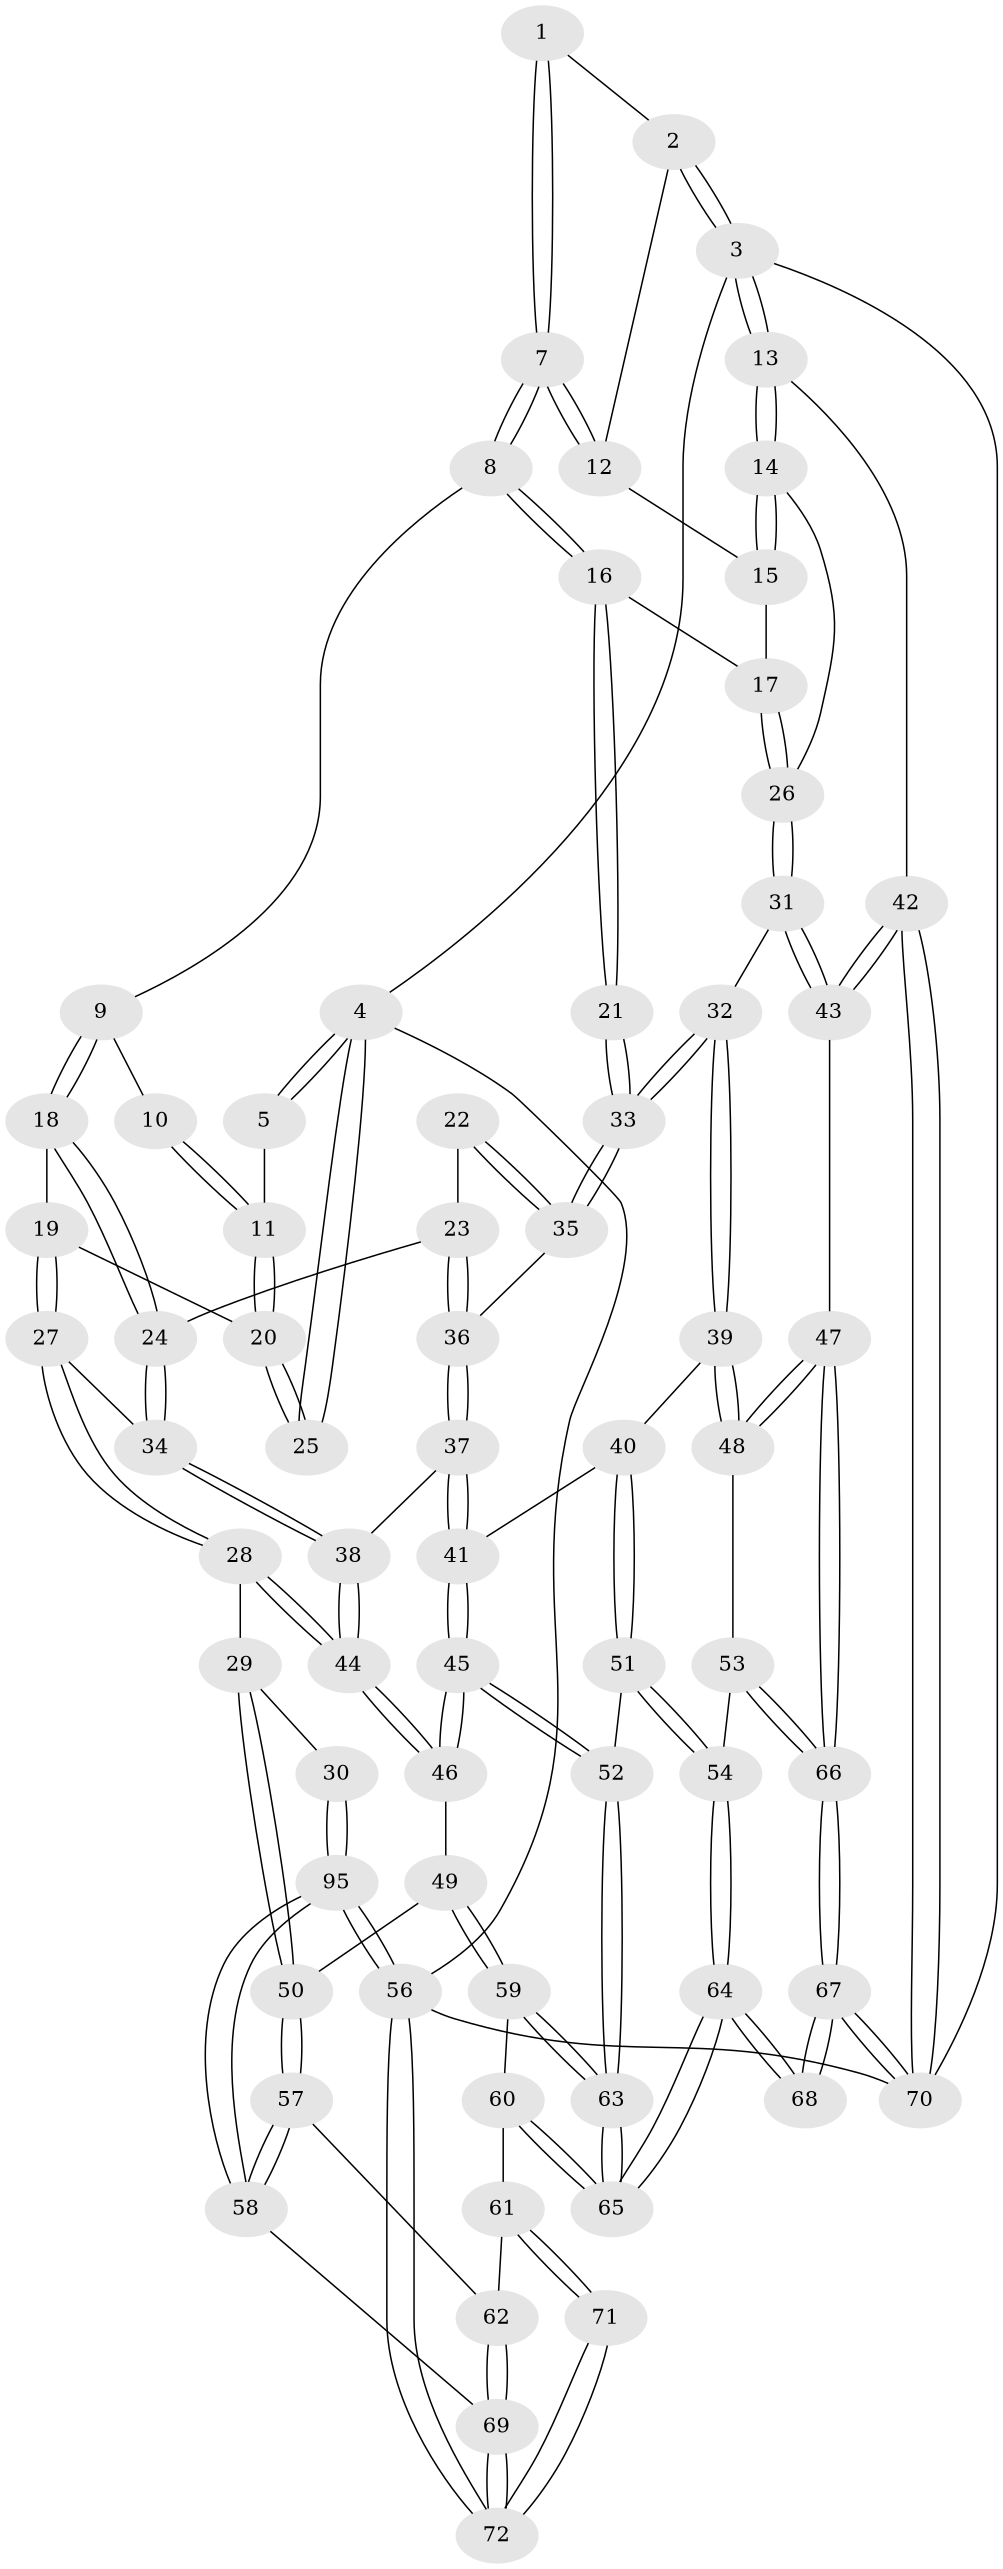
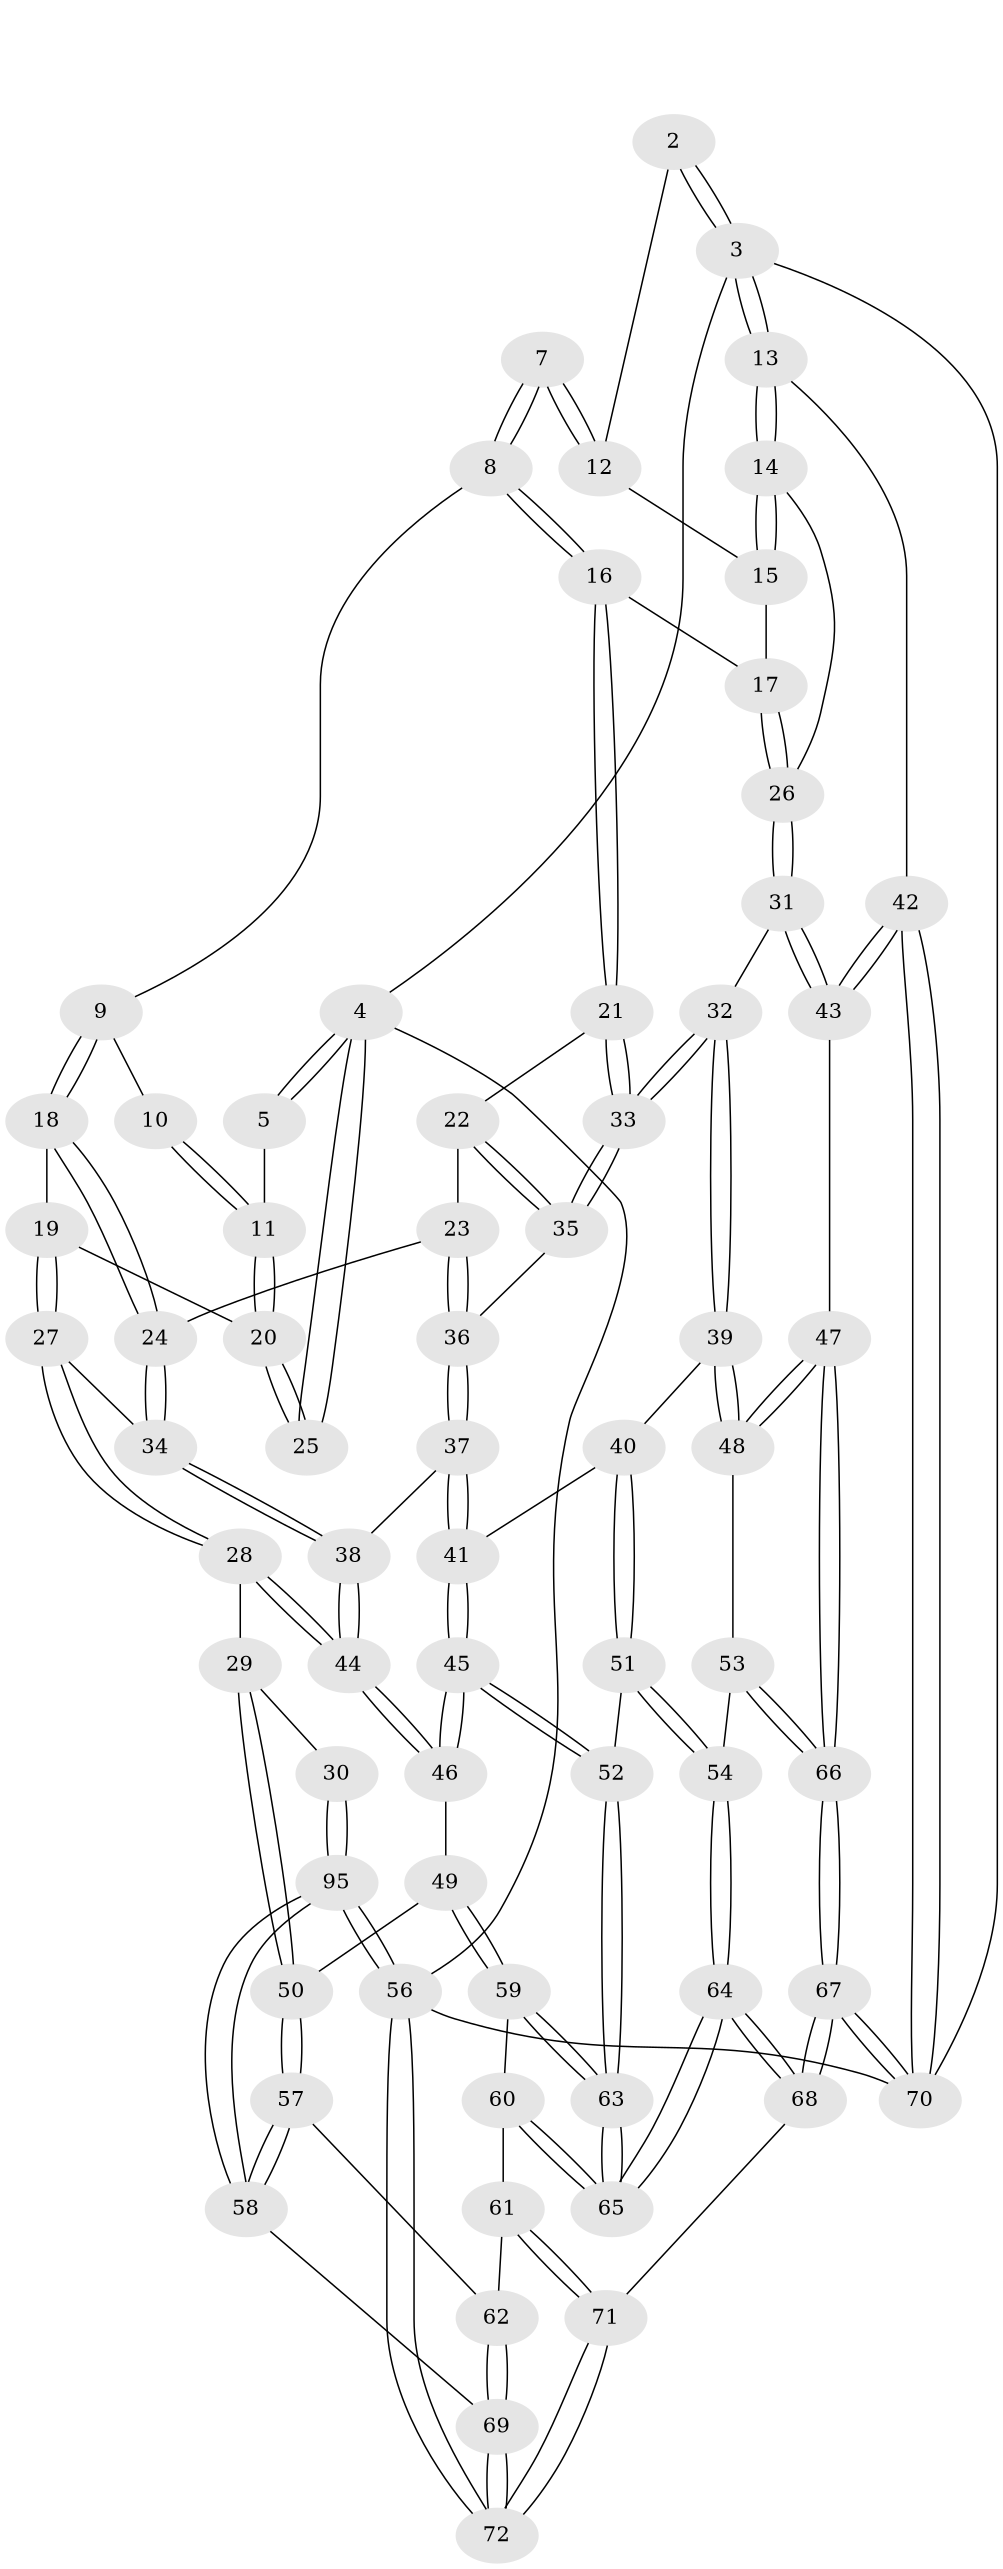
node "1": removed
edge "21" -- "22": added
edge "68" -- "71": added
